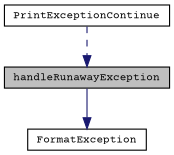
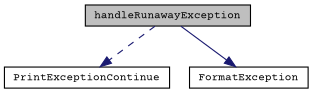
edge "PrintExceptionContinue" -> "handleRunawayException": reversed
